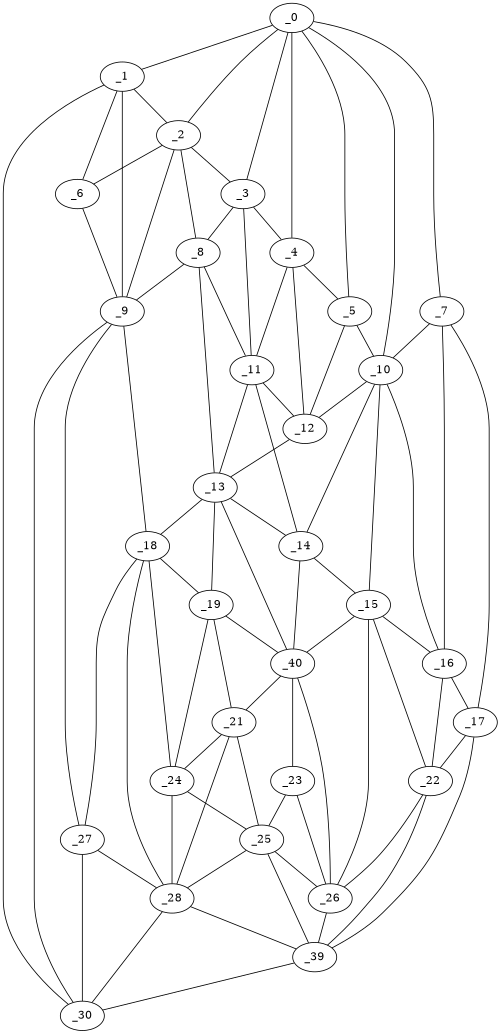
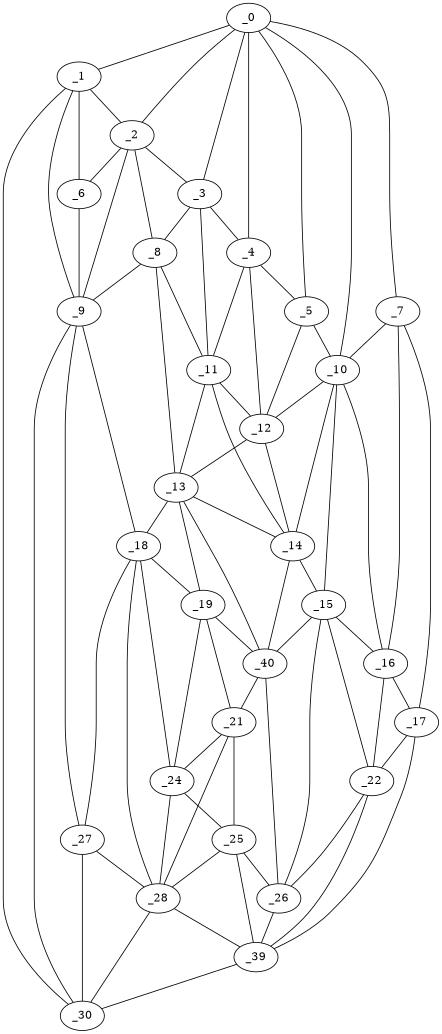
edge "_12" -- "_14": added
node "_23": removed
